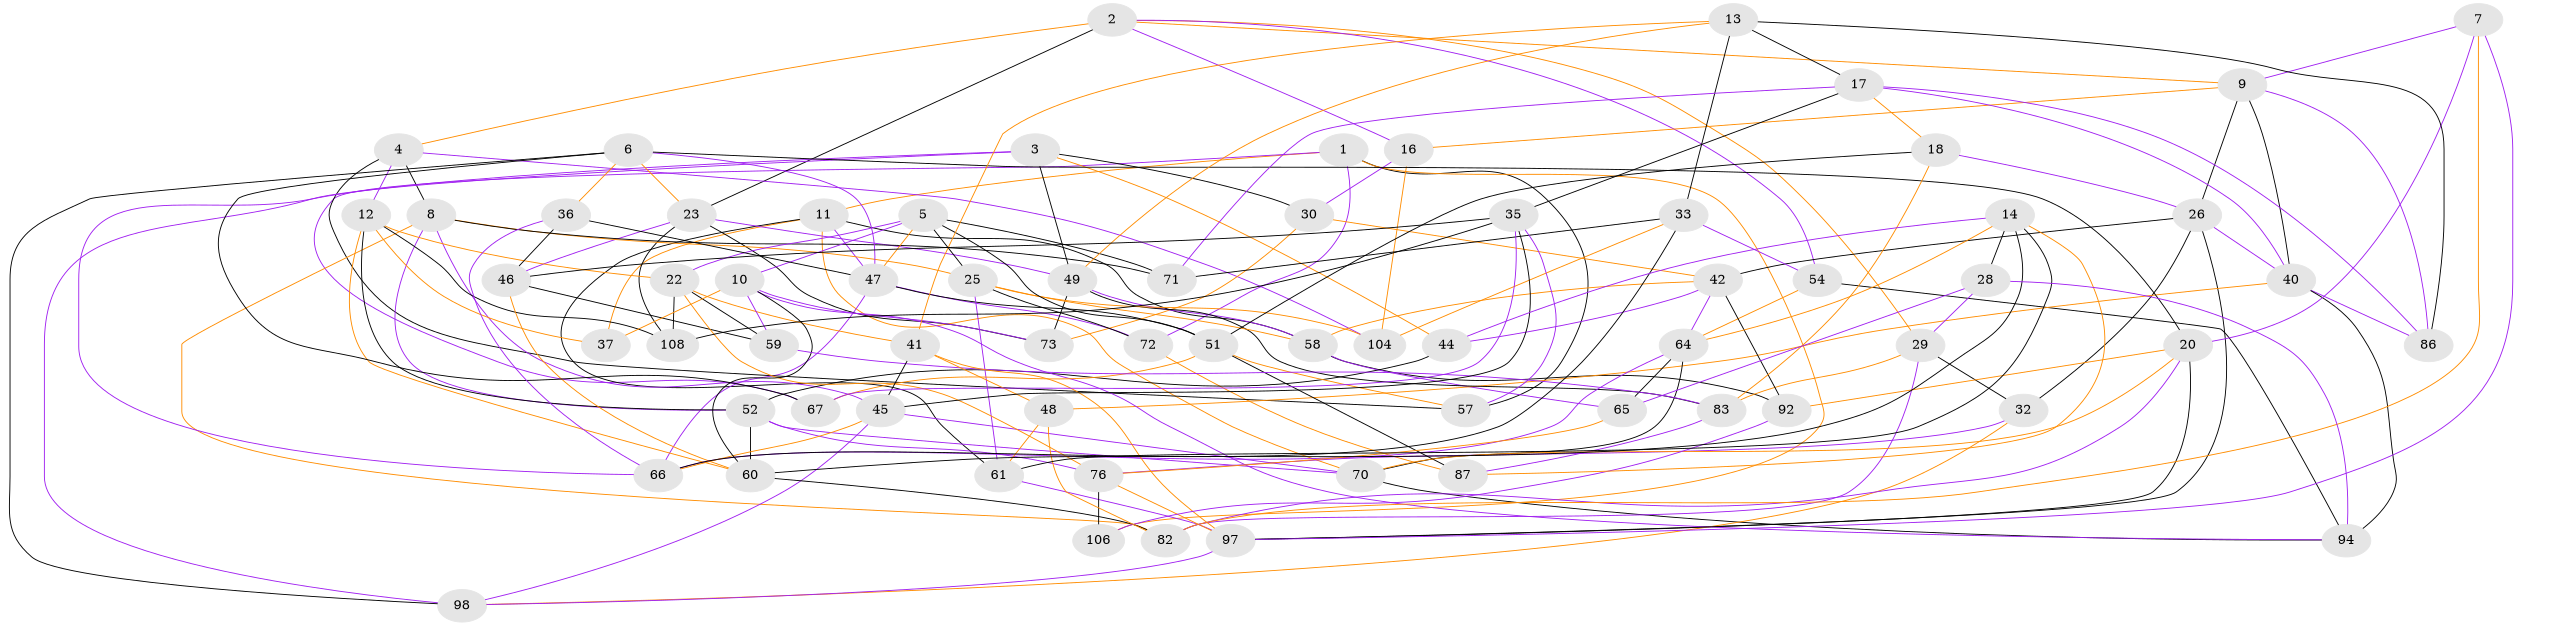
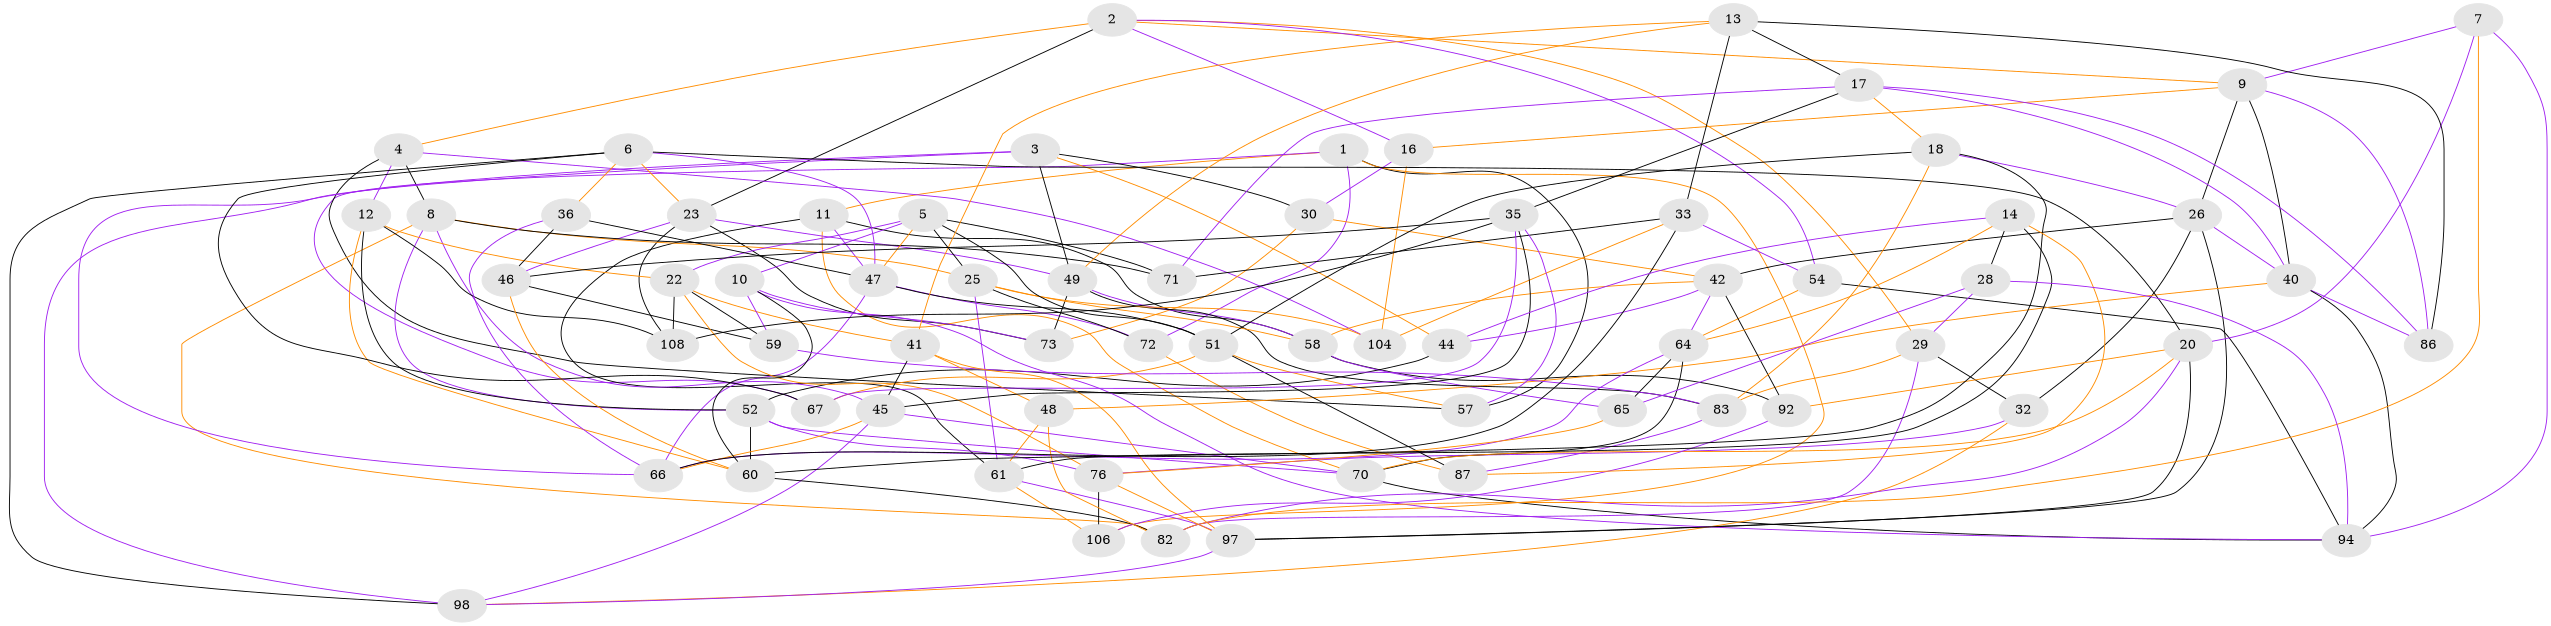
node "37": removed
edge "14" -- "60": now "18" -- "60"
edge "61" -- "106": added
edge "7" -- "97": now "7" -- "94"
